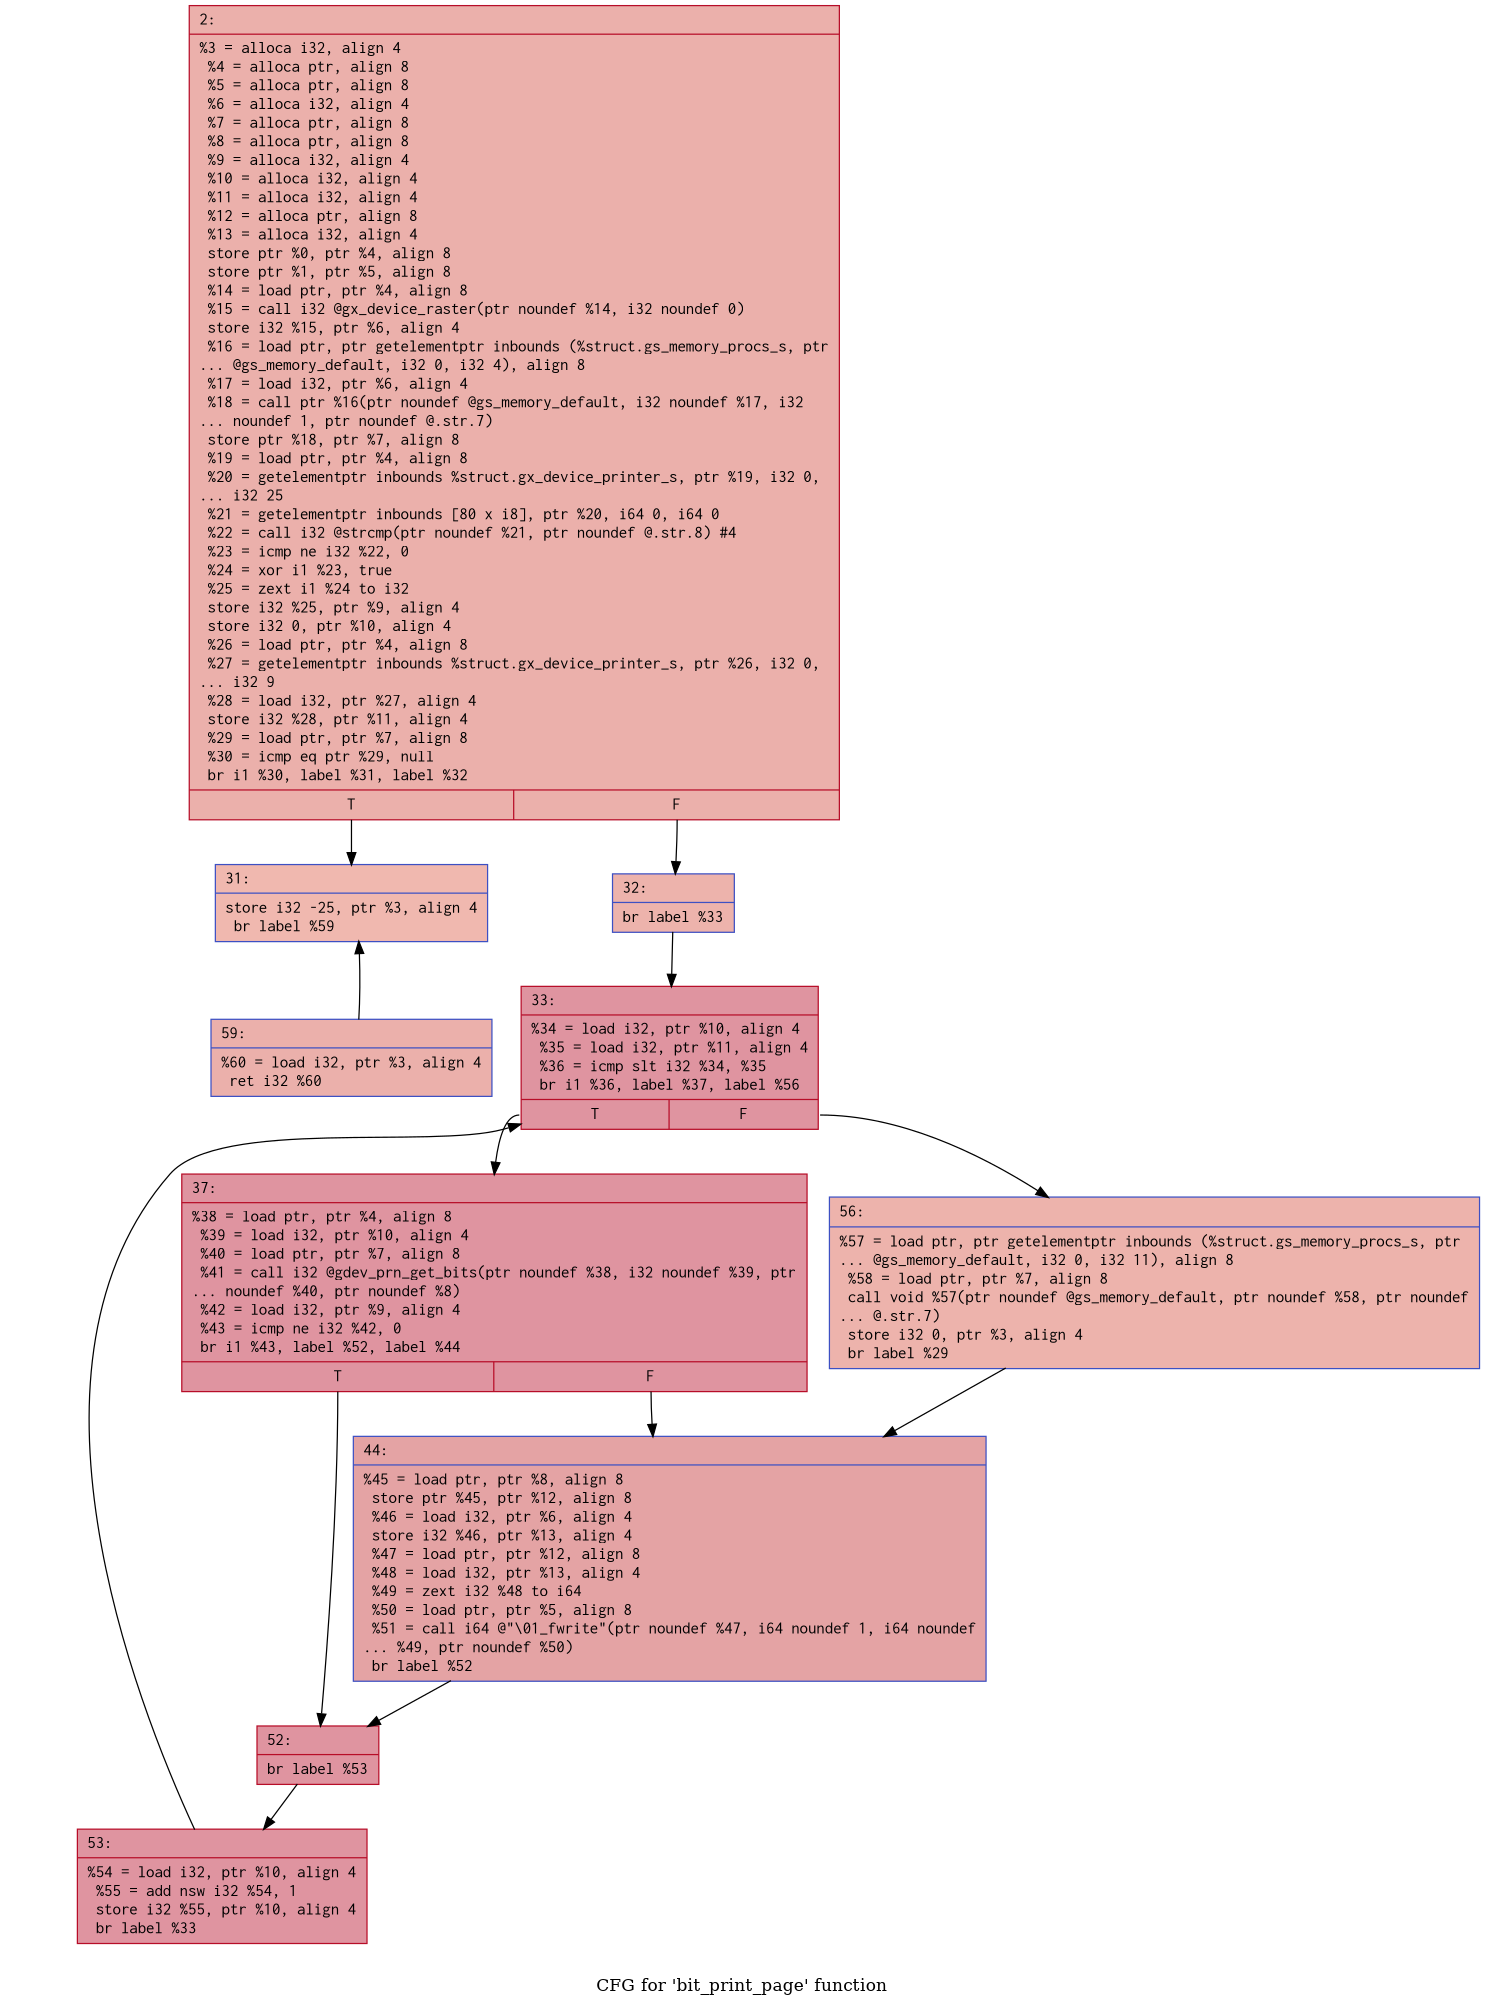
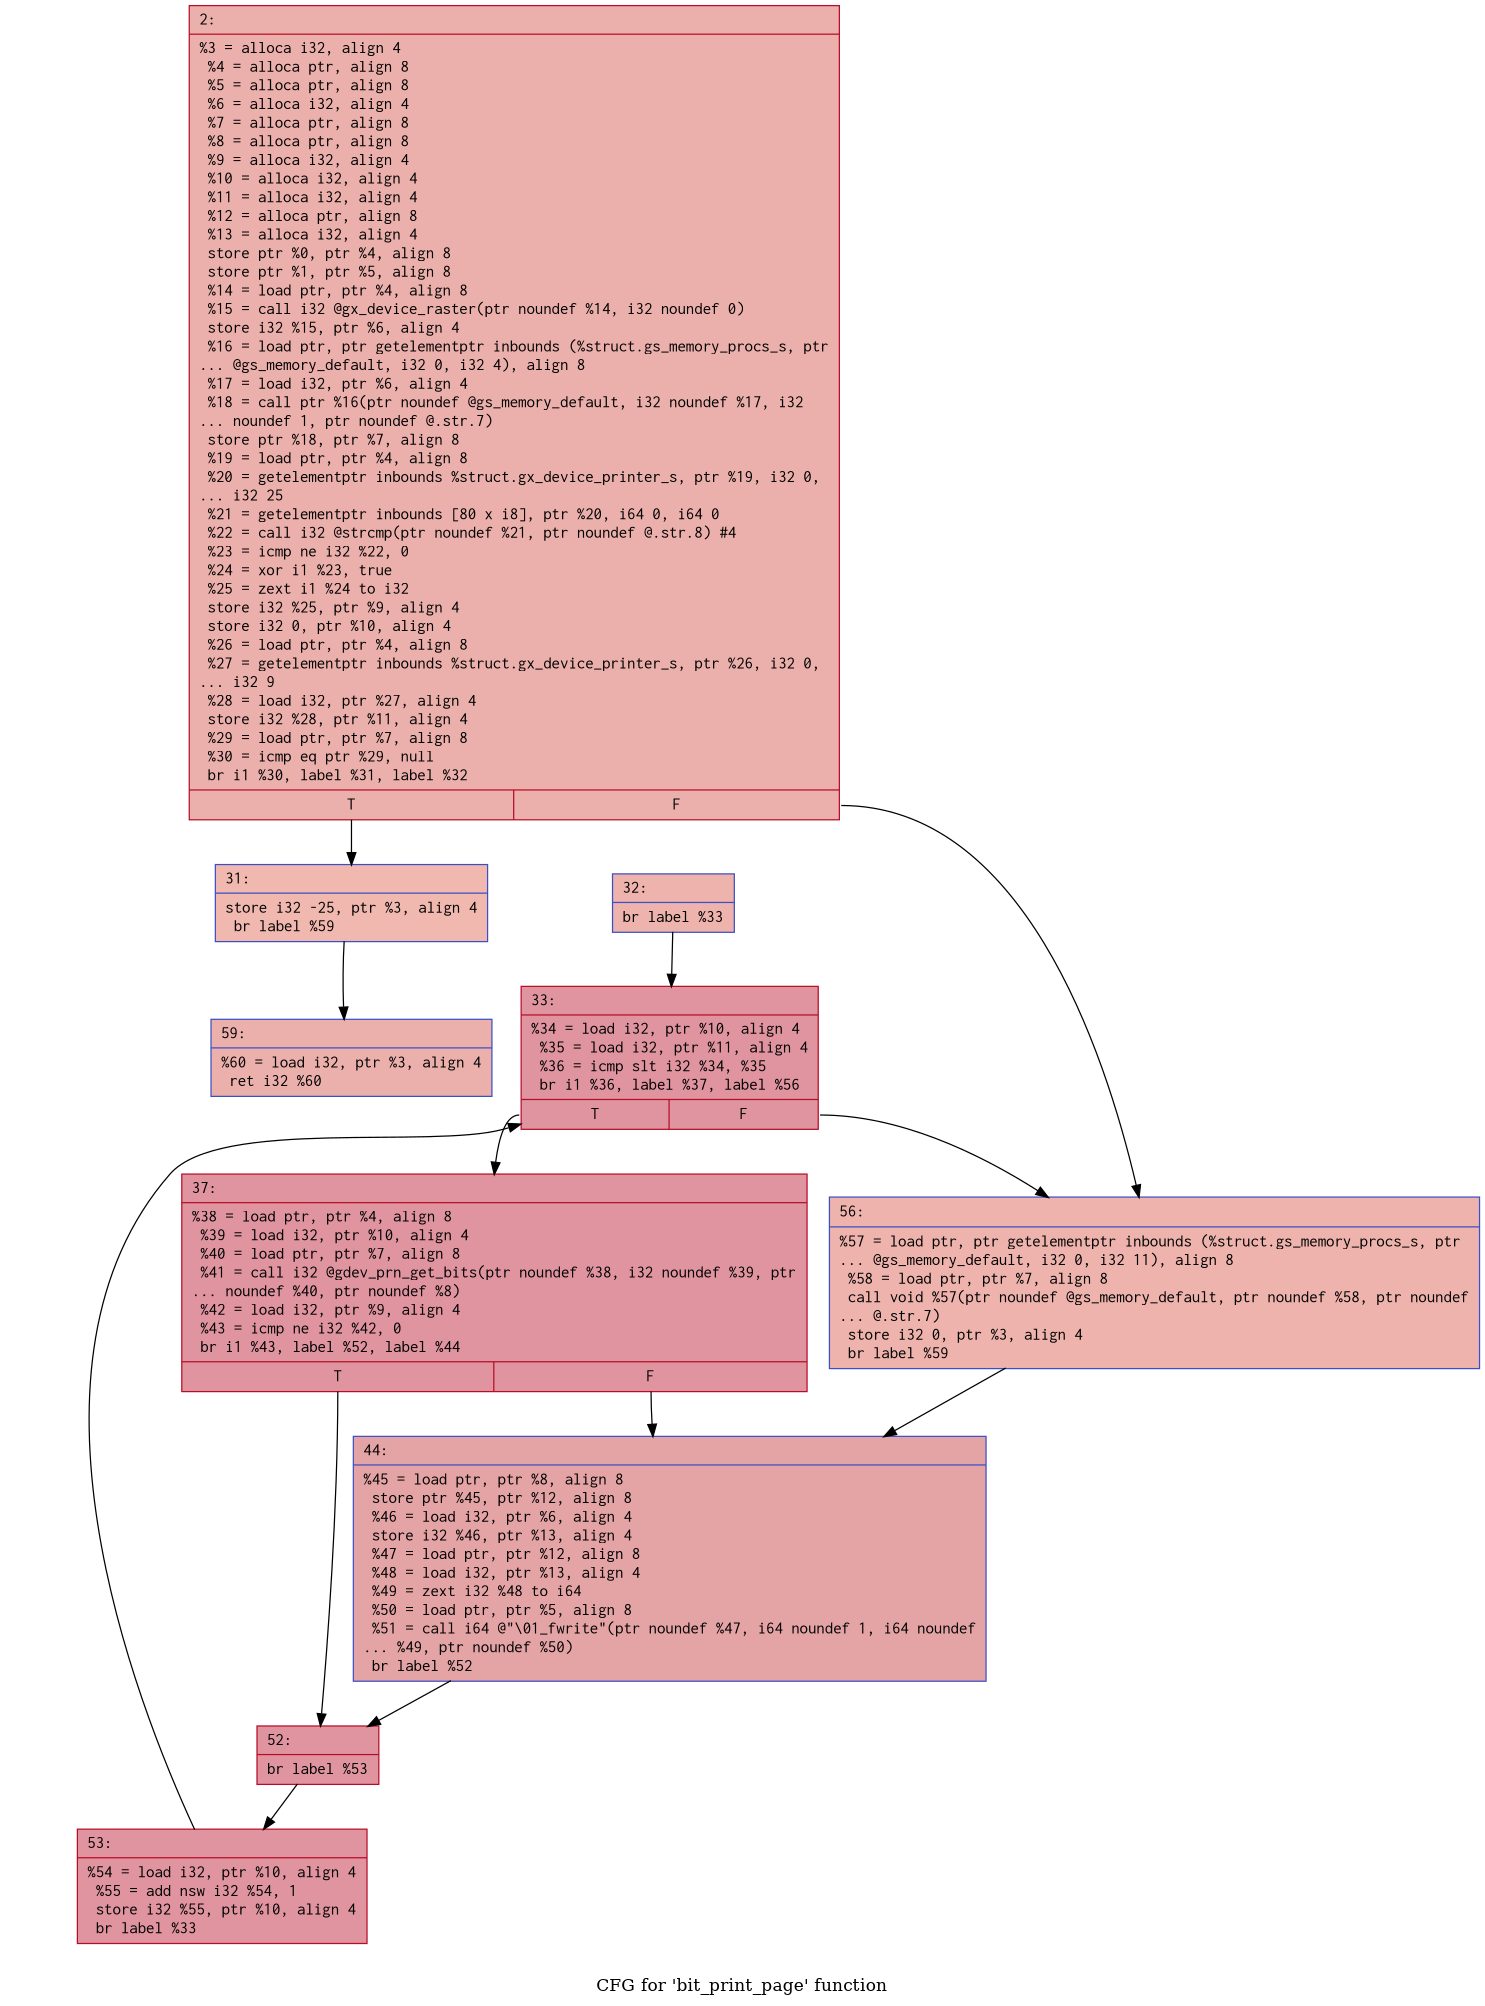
edge "2:" -> "32:": now "2:" -> "56:"
edge "59:" -> "31:": reversed
node "56:": text "br label %29" -> "br label %59"
